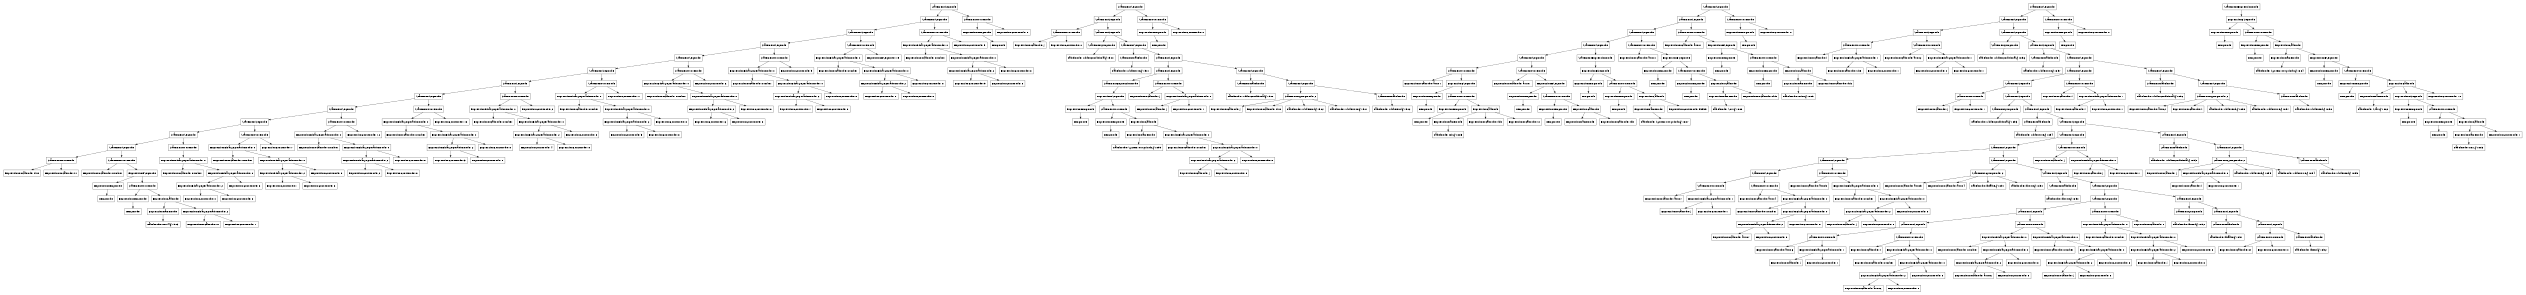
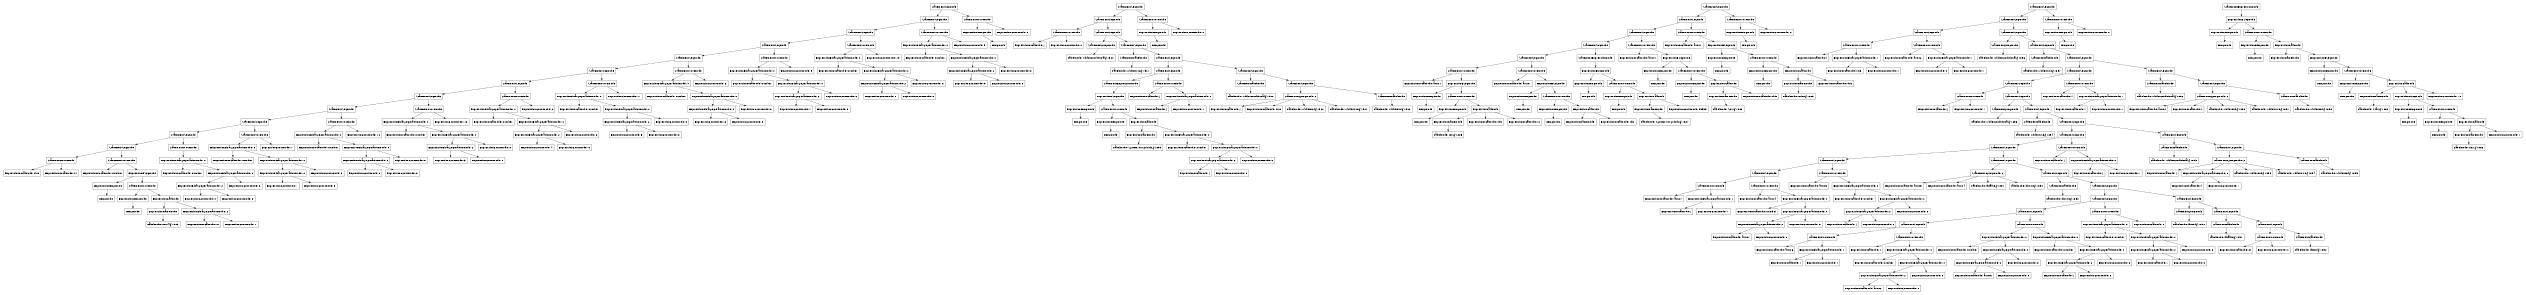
node "ExpressionESeqNode: 19": label "ExpressionESeqNode: 19" -> "ExpressionConstNode: 19"
node "LabelNode: System.out.println@1884": removed
